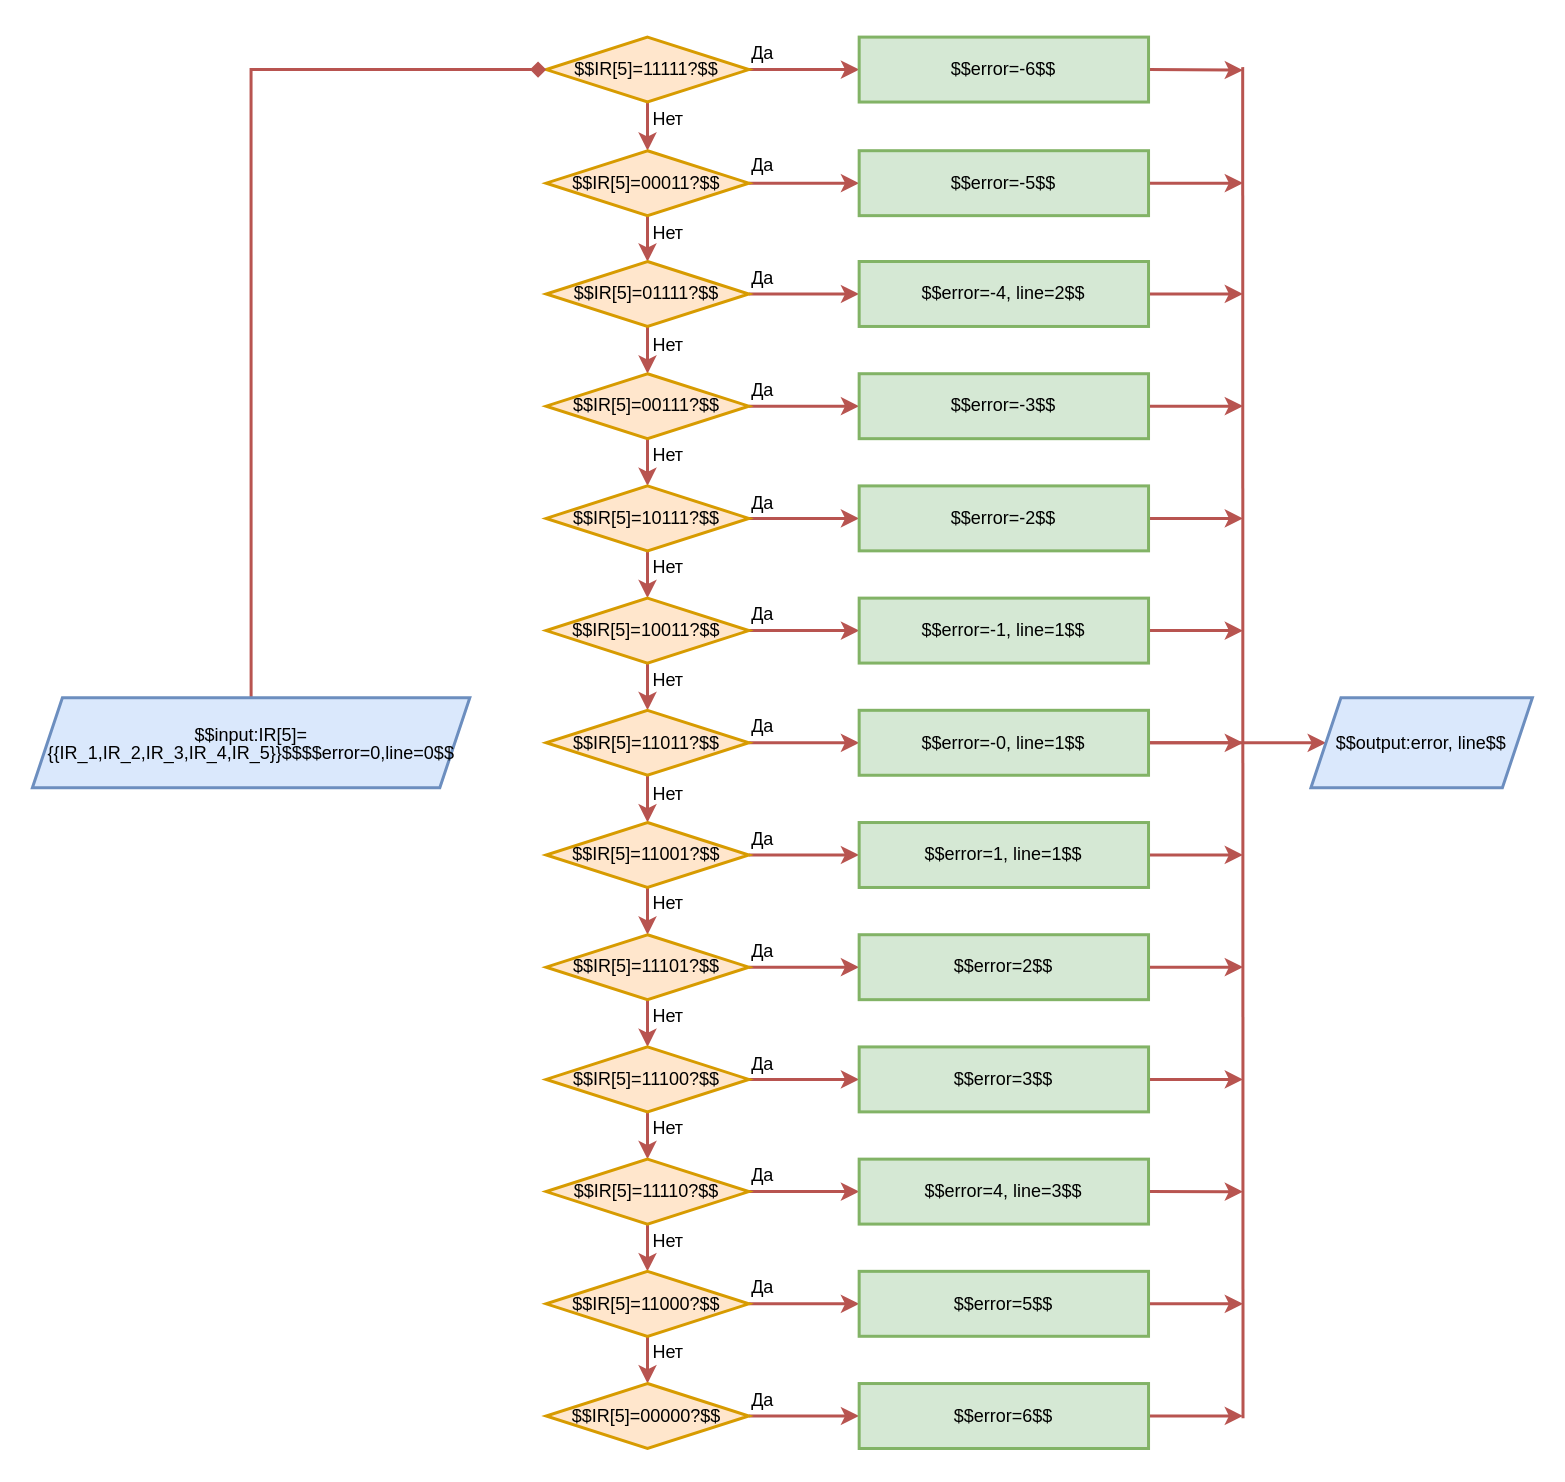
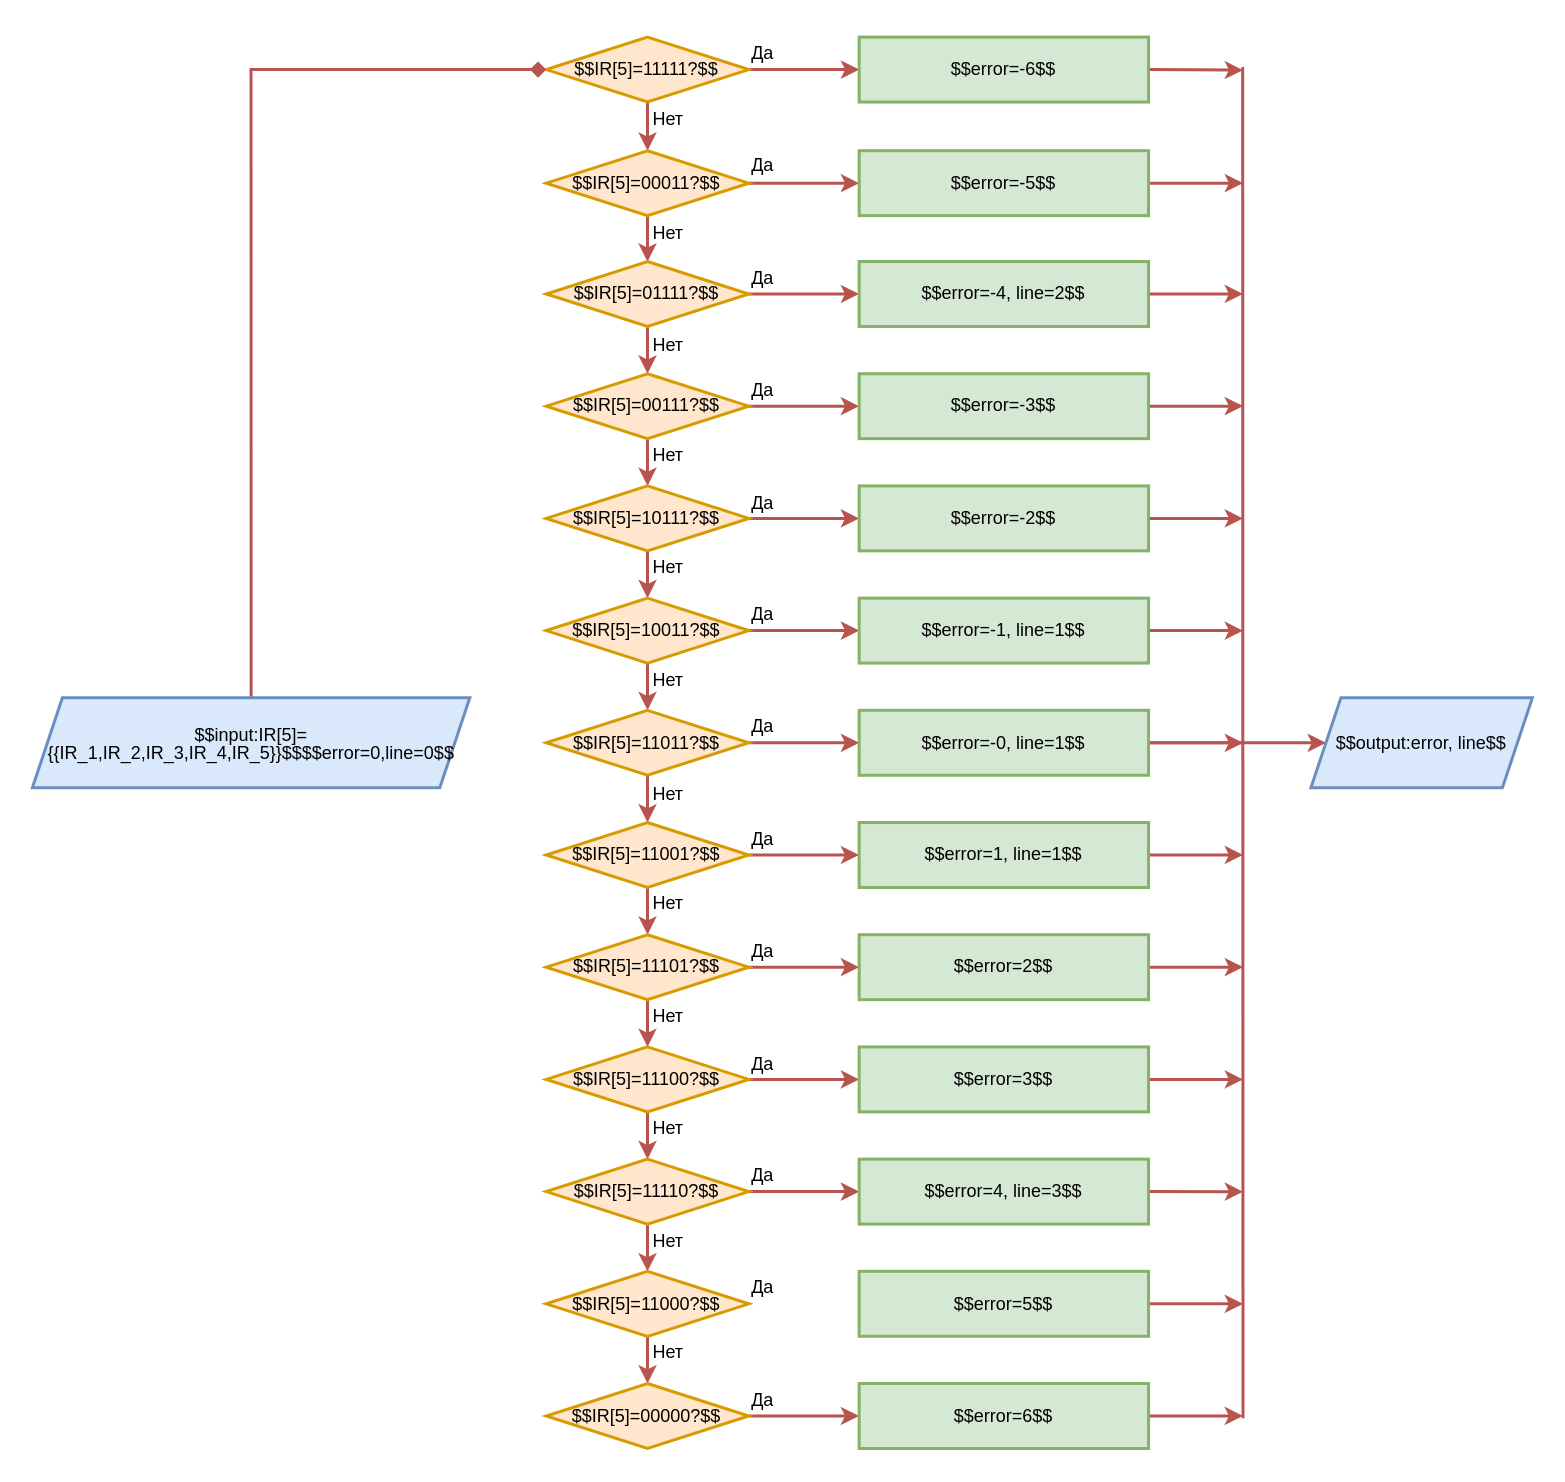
edge "$$IR[5]=11000?$$" -> "$$error=5$$": removed
